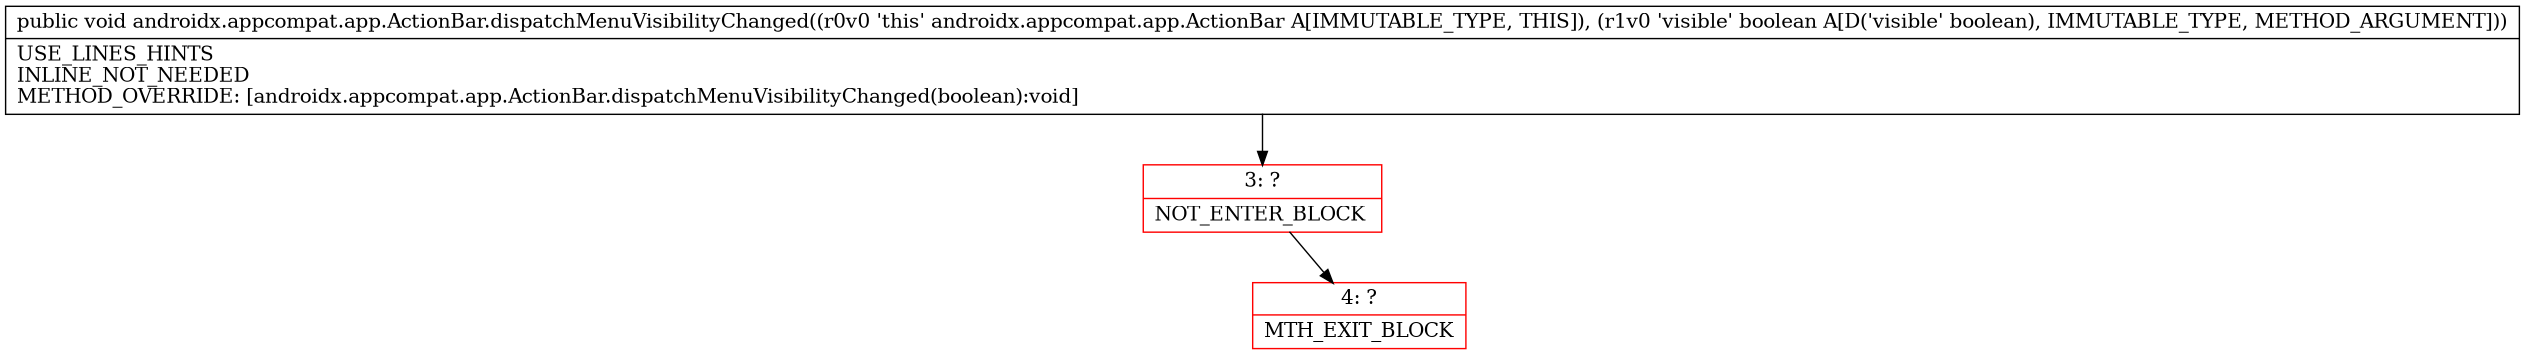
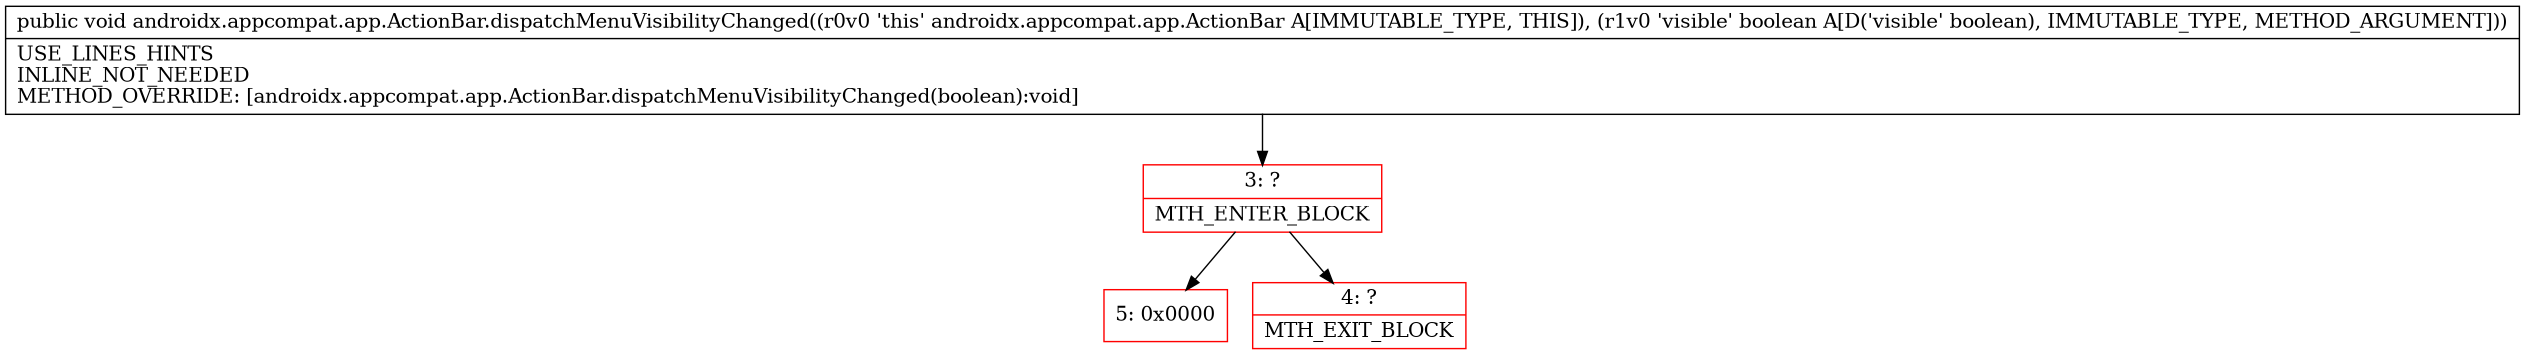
node "3: ?": text "NOT_ENTER_BLOCK" -> "MTH_ENTER_BLOCK"
node "5: 0x0000": added
